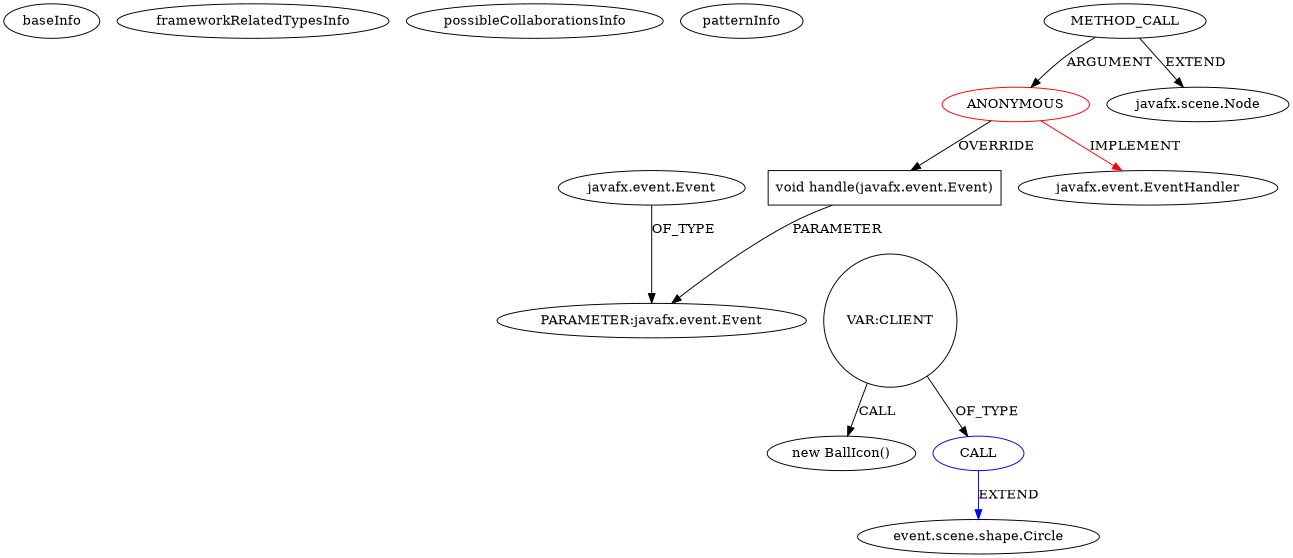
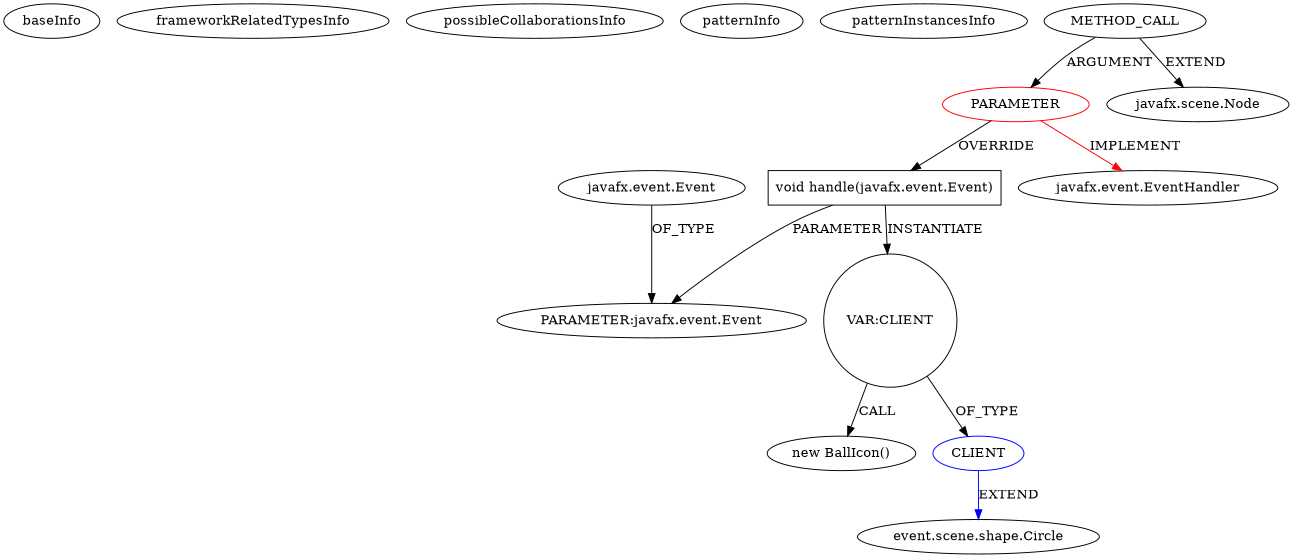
node "patternInstancesInfo": added
node "ANONYMOUS": label "ANONYMOUS" -> "PARAMETER"
edge "void handle(javafx.event.Event)" -> "VAR:CLIENT": added, label "INSTANTIATE"
node "CALL": label "CALL" -> "CLIENT"
